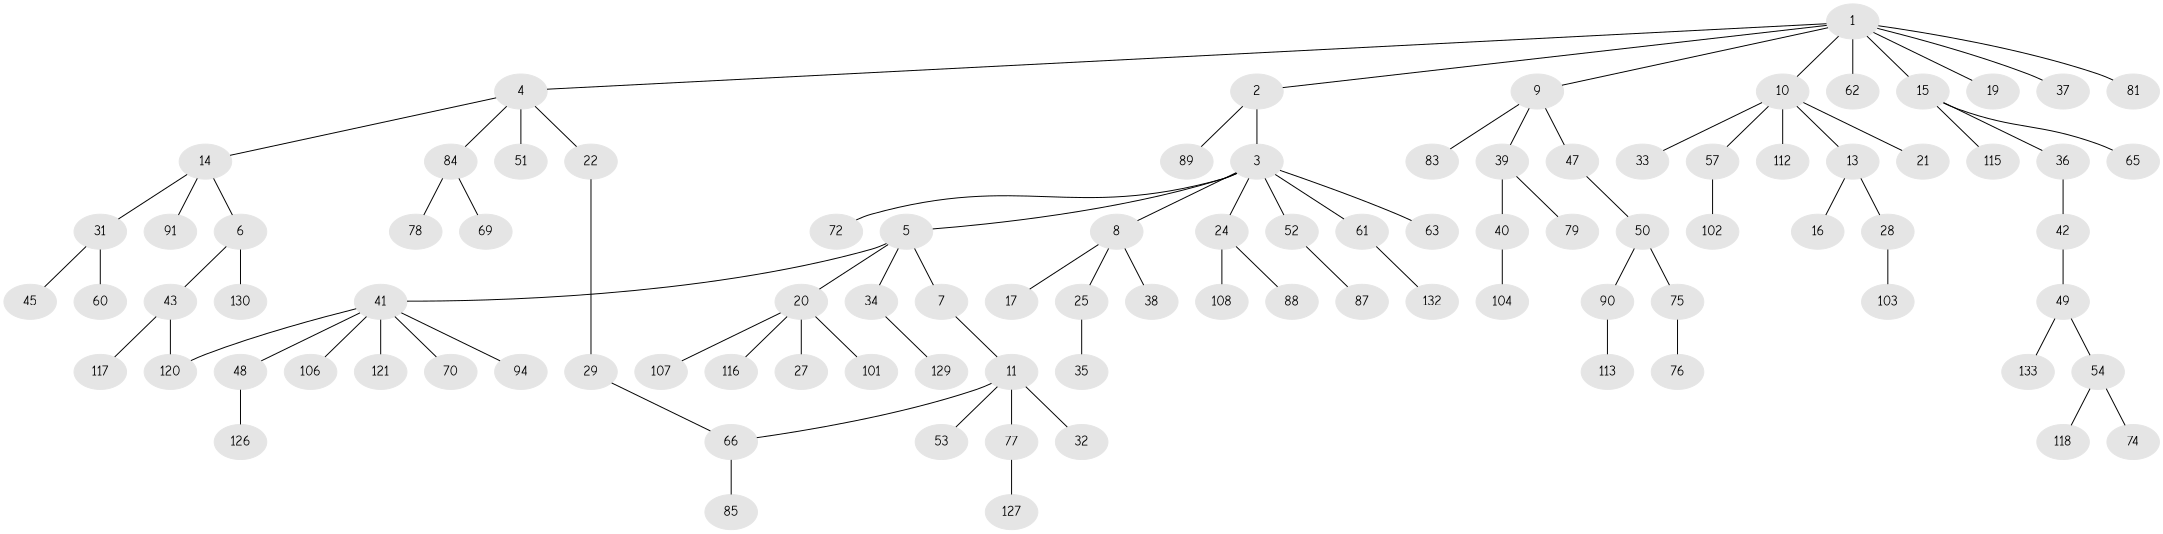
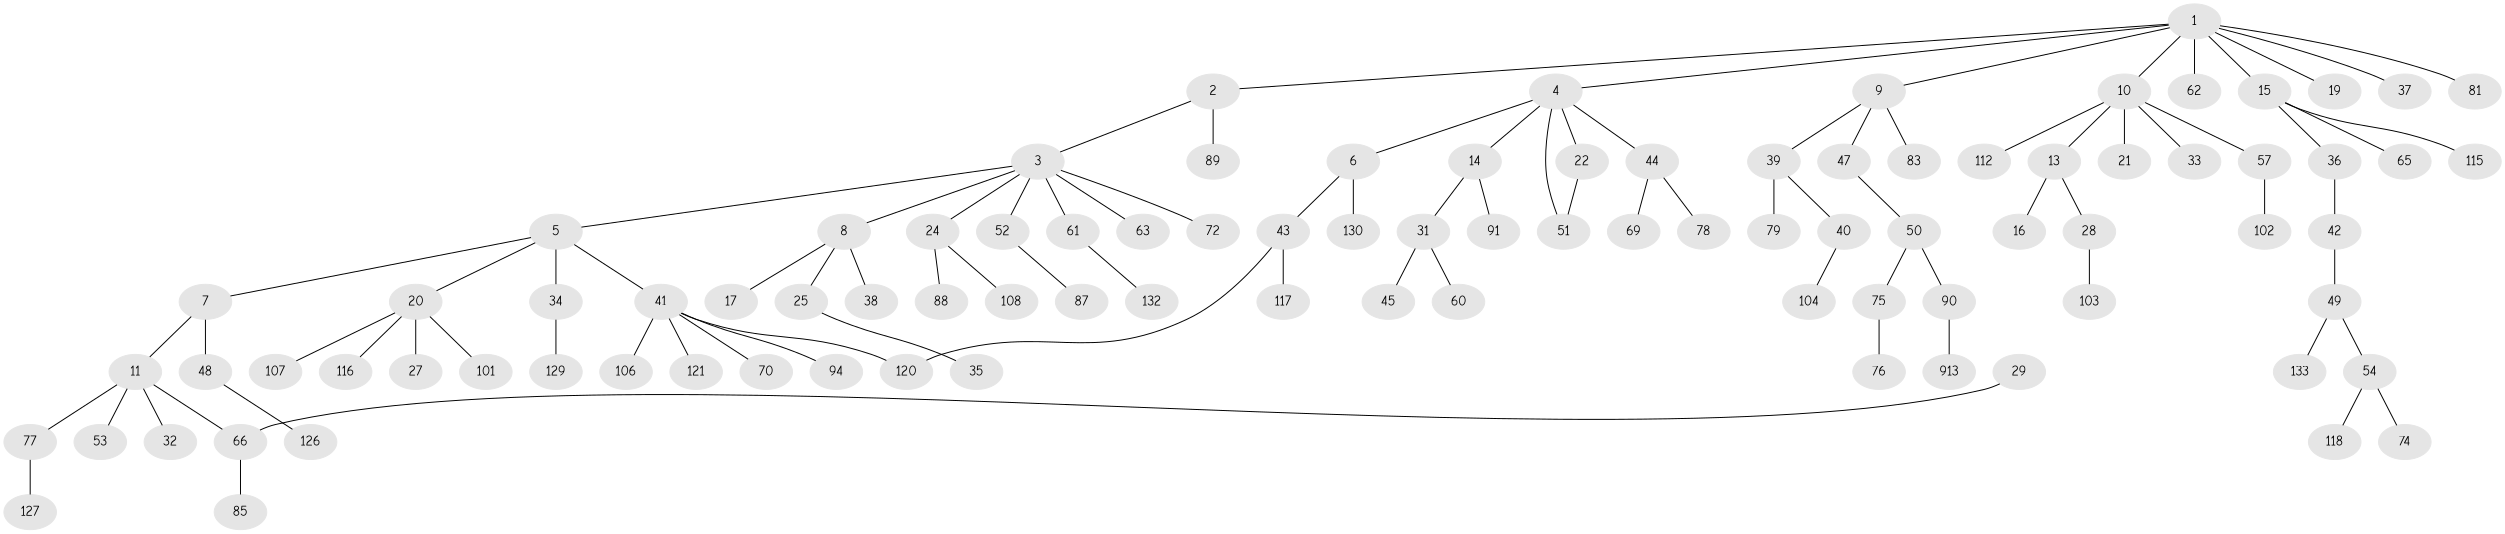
node "84": label "84" -> "44"
edge "14" -- "6": now "4" -- "6"
edge "22" -- "29": now "22" -- "51"
edge "41" -- "48": now "7" -- "48"
node "113": label "113" -> "913"
